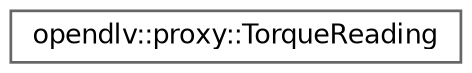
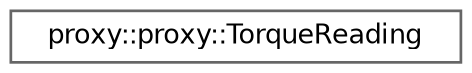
node "opendlv::proxy::TorqueReading": label "opendlv::proxy::TorqueReading" -> "proxy::proxy::TorqueReading"
